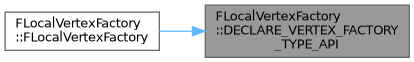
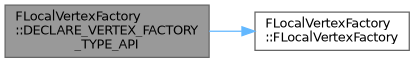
edge "FLocalVertexFactory ::FLocalVertexFactory" -> "FLocalVertexFactory ::DECLARE_VERTEX_FACTORY _TYPE_API": reversed
